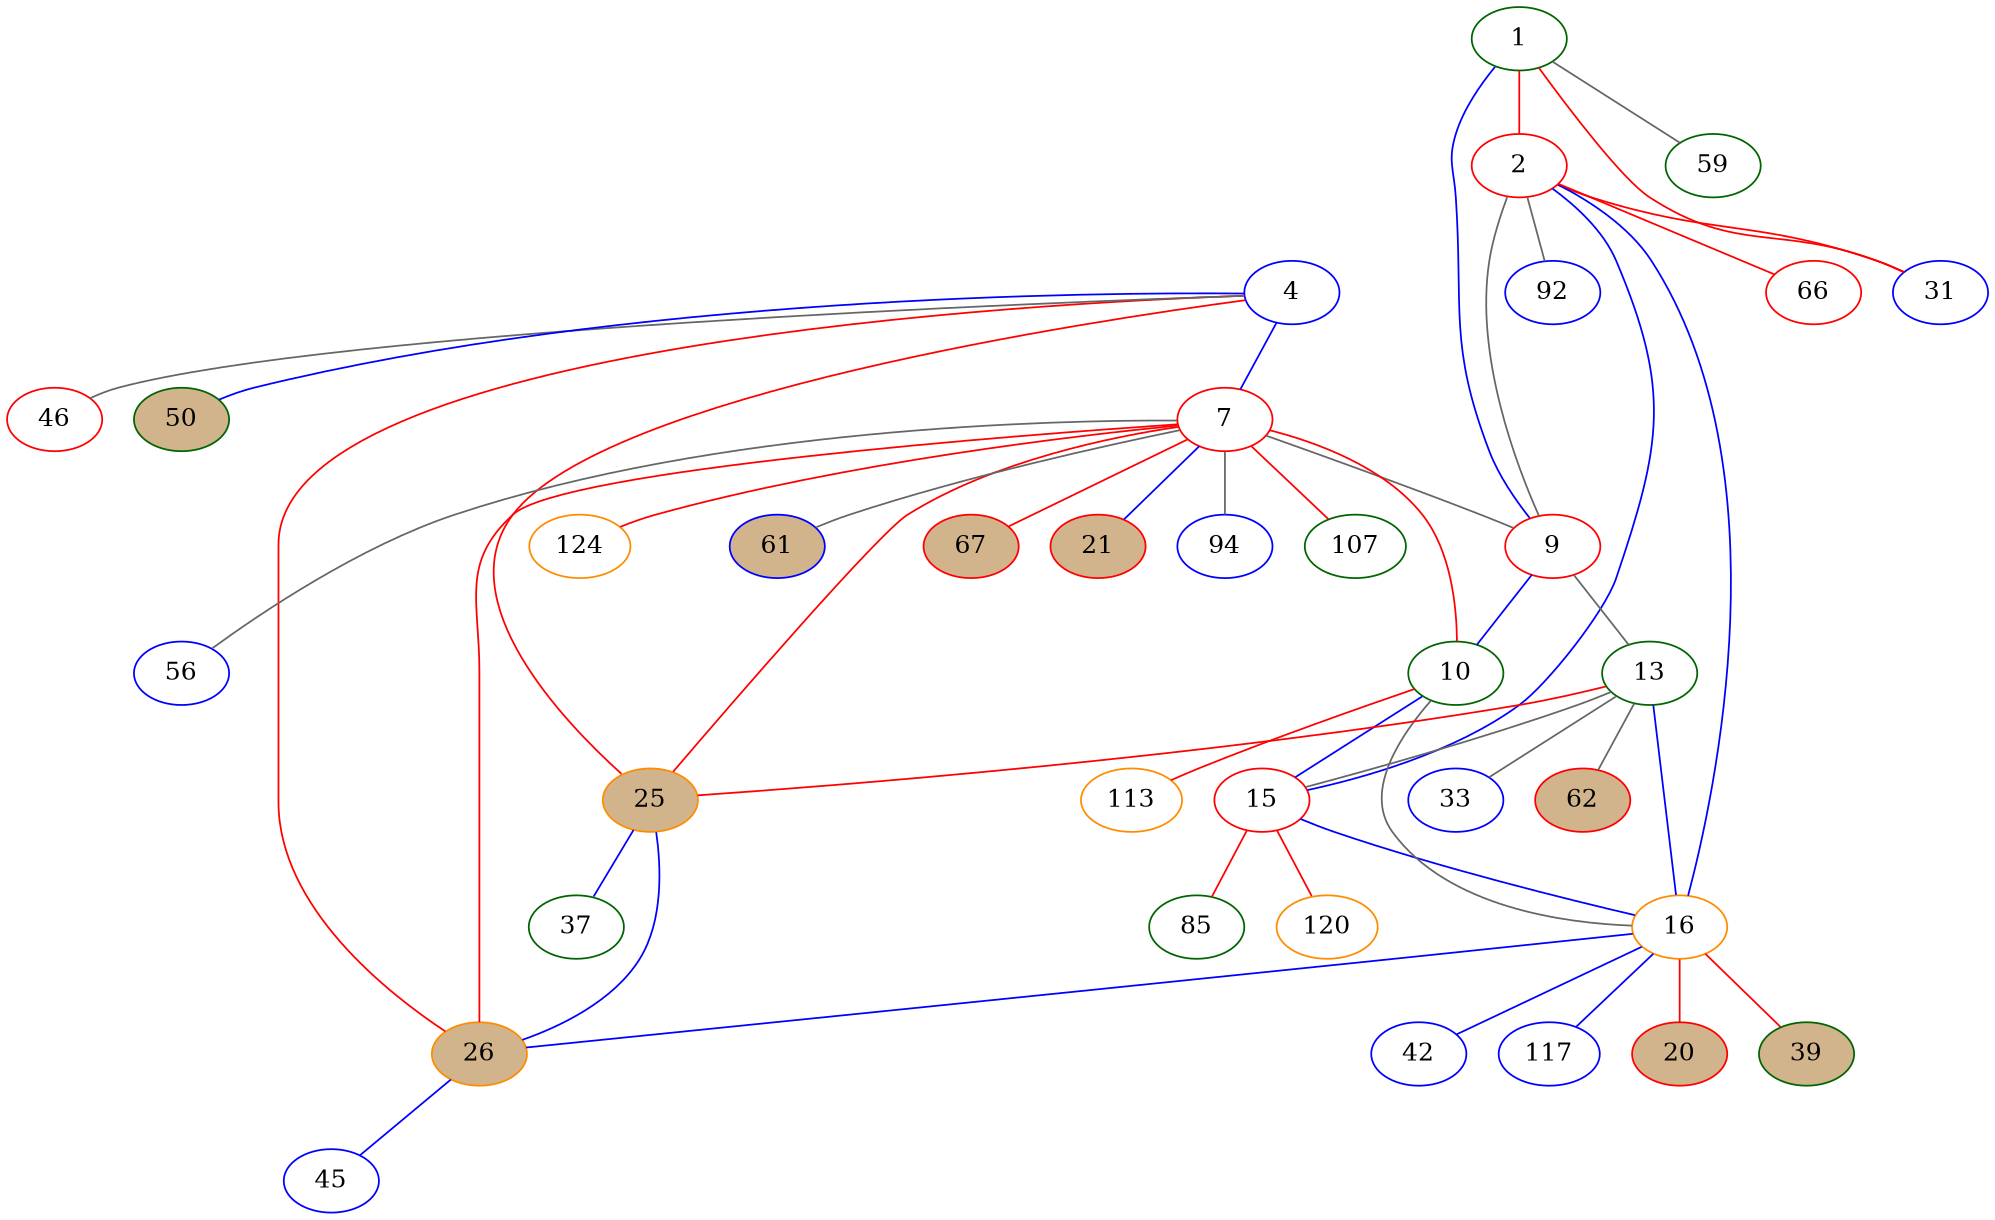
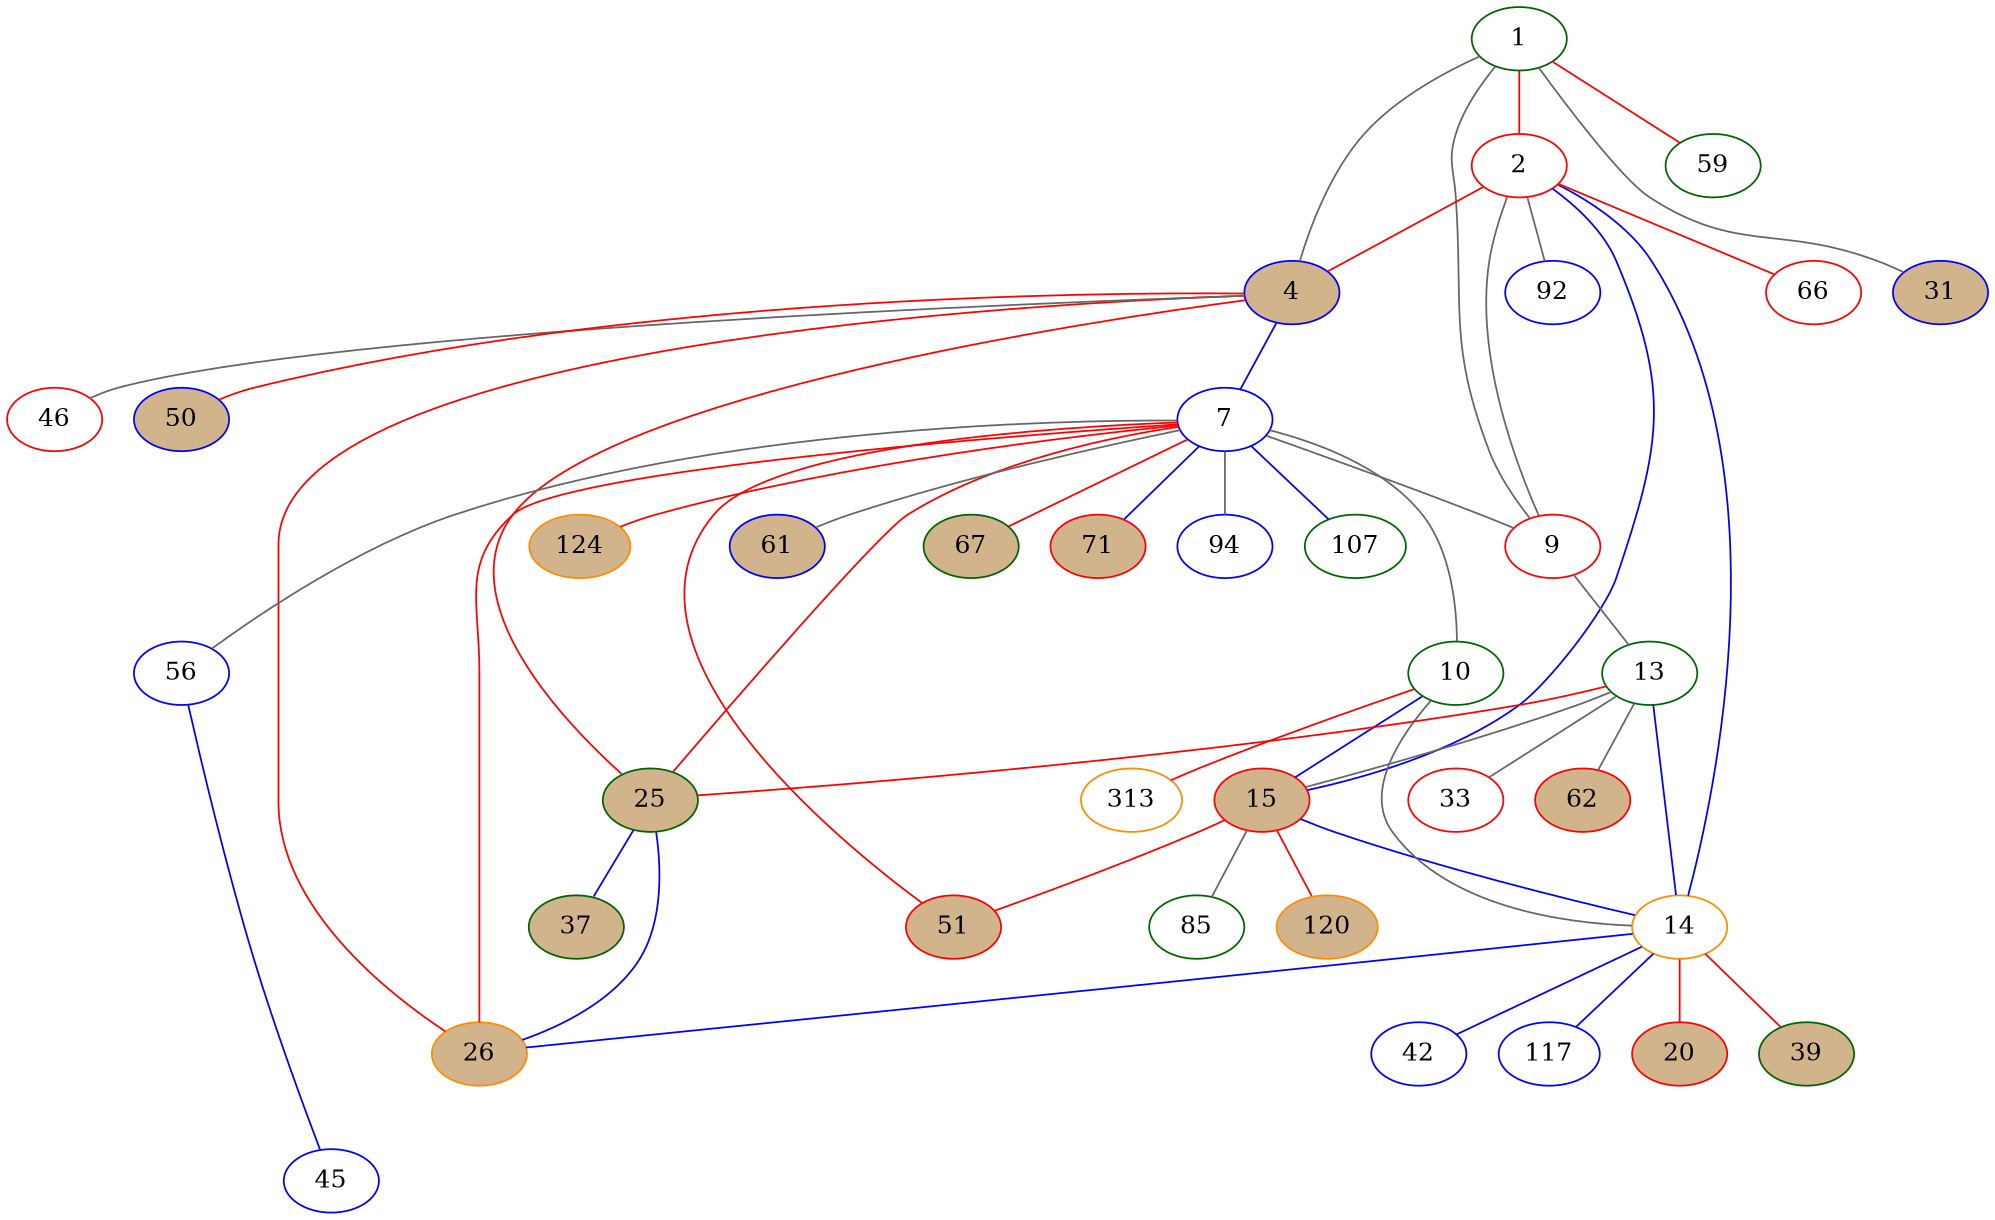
edge "1" -- "59": color gray40 -> red
edge "1" -- "4": added
edge "1" -- "31": color red -> gray40
edge "2" -- "31": now "2" -- "4"
node "4": fillcolor white -> tan
node "31": fillcolor white -> tan
edge "1" -- "9": color blue -> gray40
edge "4" -- "50": color blue -> red
node "50": color darkgreen -> blue
node "7": color red -> blue
edge "7" -- "107": color red -> blue
edge "7" -- "10": color red -> gray40
node "124": fillcolor white -> tan
node "67": color red -> darkgreen
node "21": label "21" -> "71"
edge "9" -- "10": removed
node "25": color darkorange -> darkgreen
node "113": label "113" -> "313"
node "15": fillcolor white -> tan
node "33": color blue -> red
edge "15" -- "85": color red -> gray40
node "37": fillcolor white -> tan
node "51": added
node "120": fillcolor white -> tan
node "16": label "16" -> "14"
edge "26" -- "45": now "56" -- "45"
